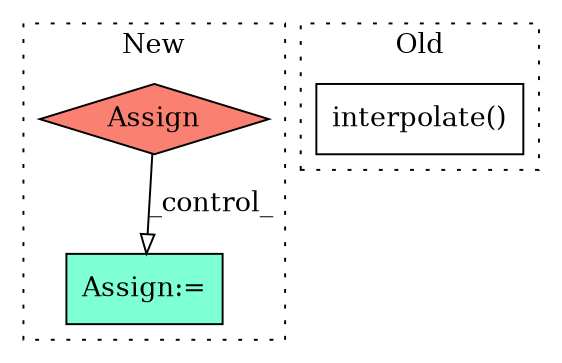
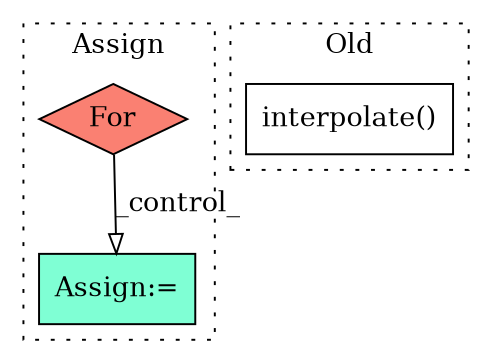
cluster "New": label "New" -> "Assign"
node "Assign": label "Assign" -> "For"
